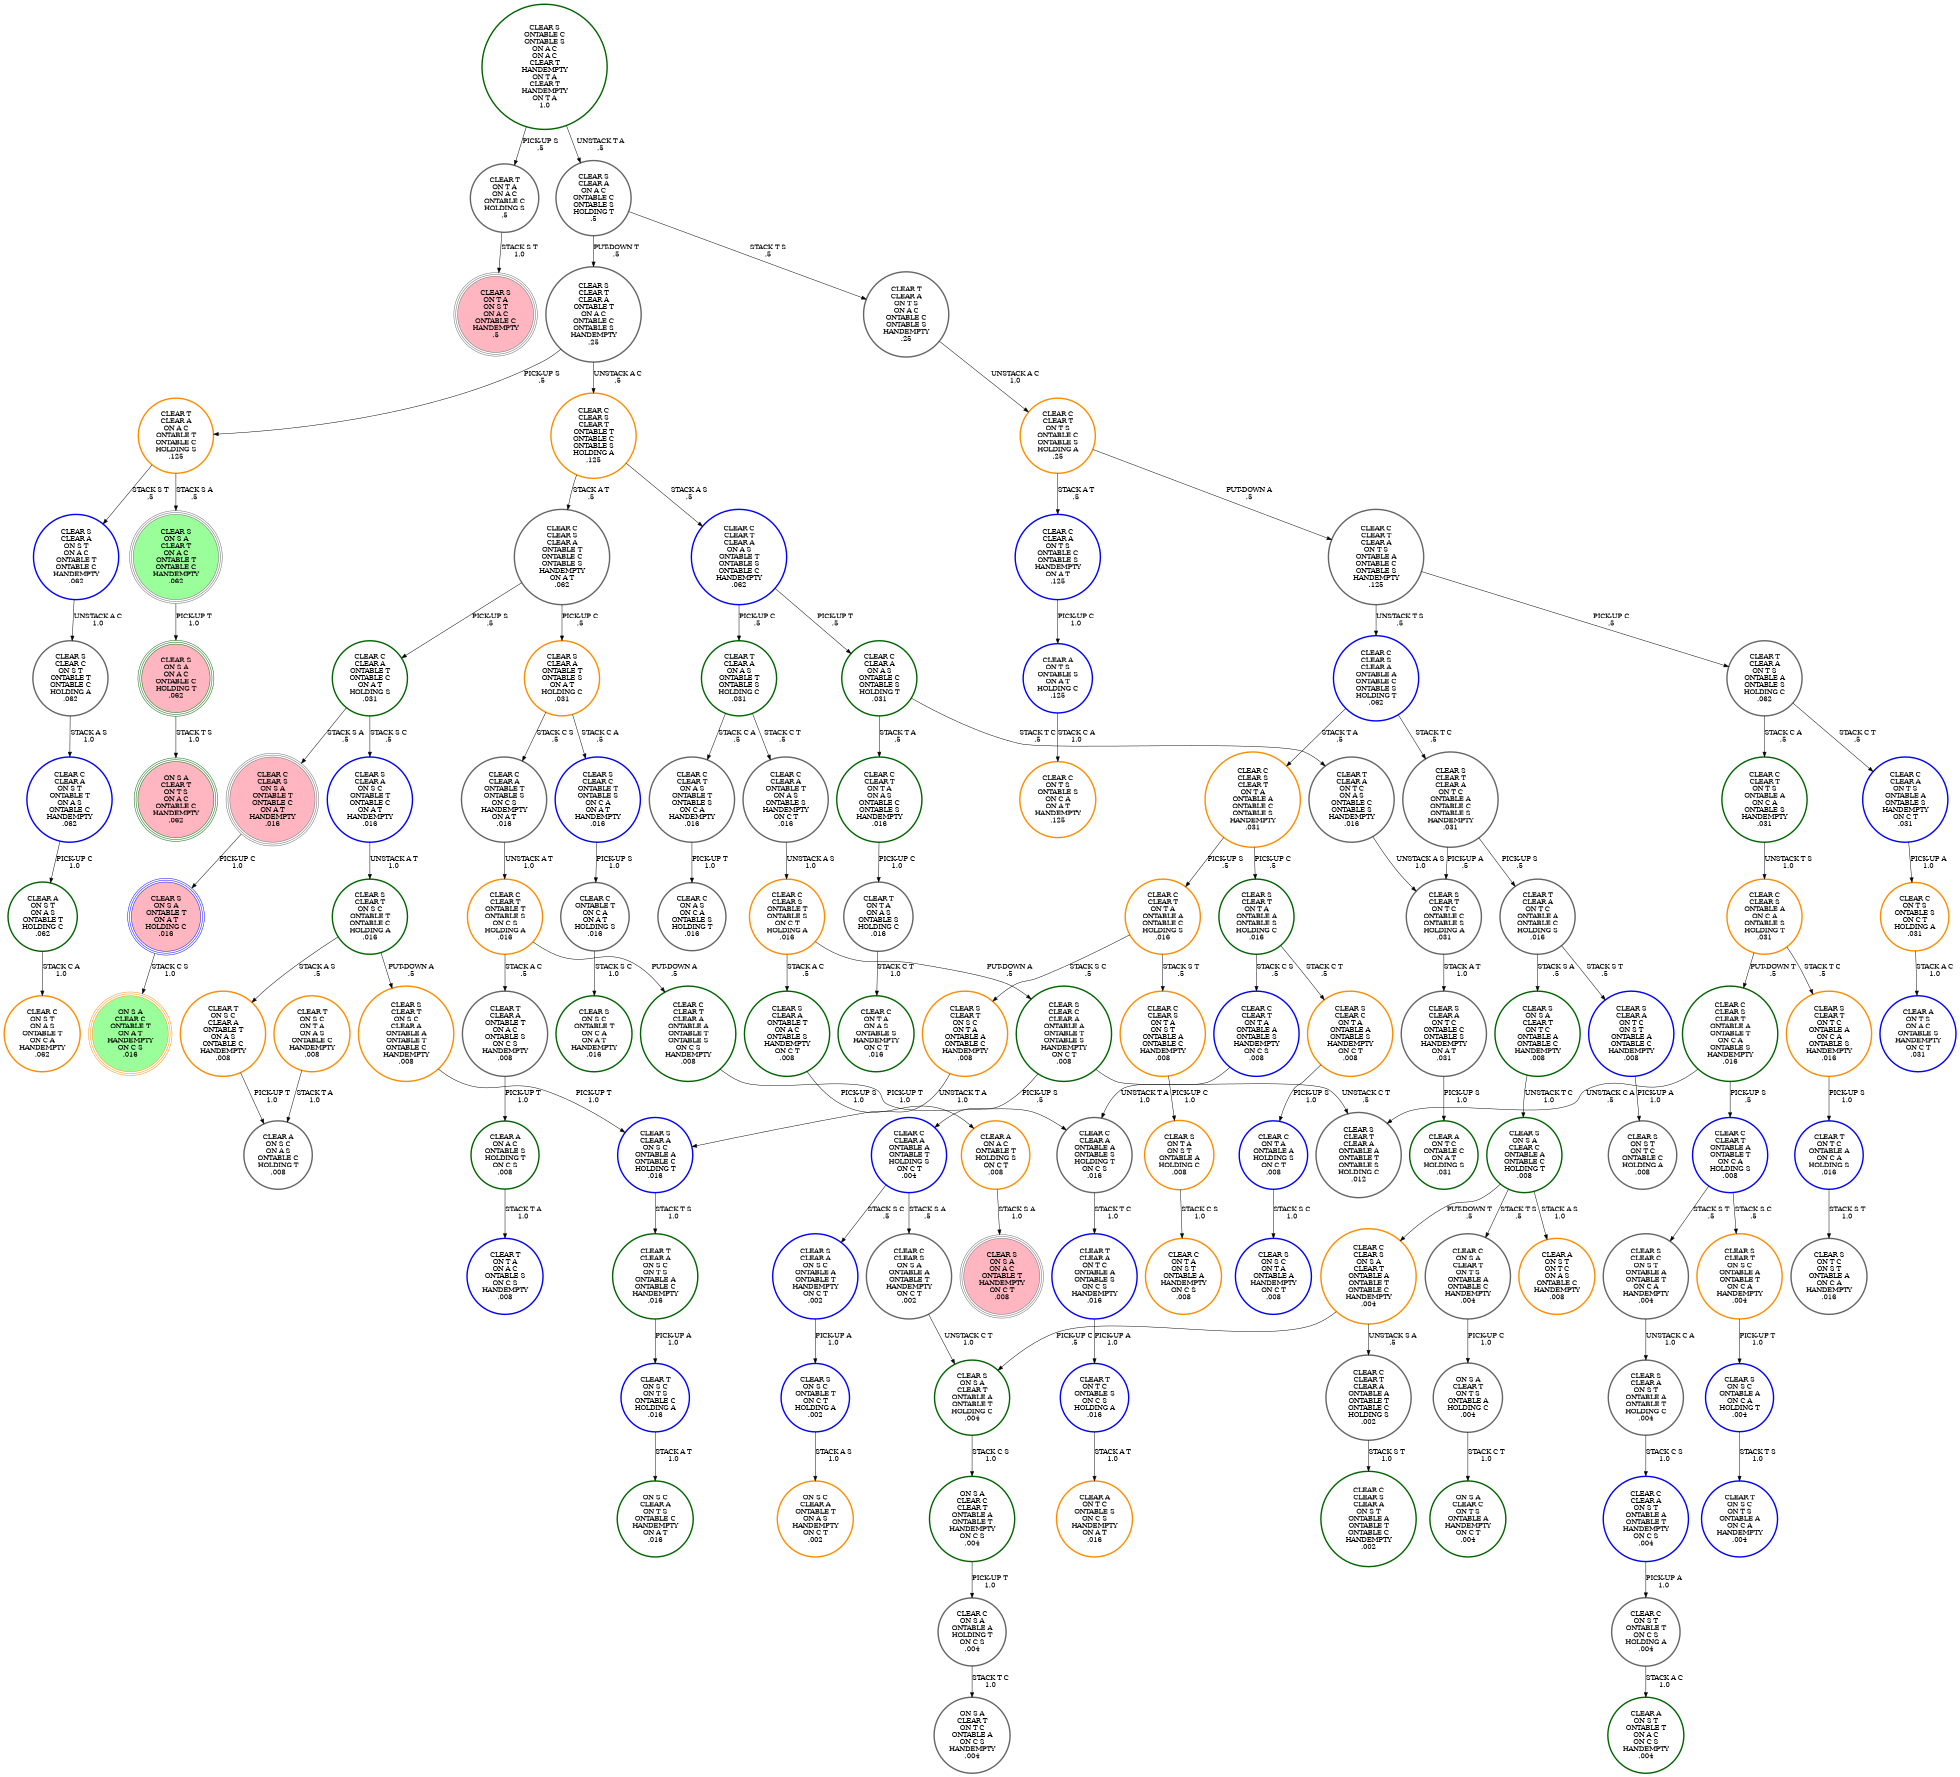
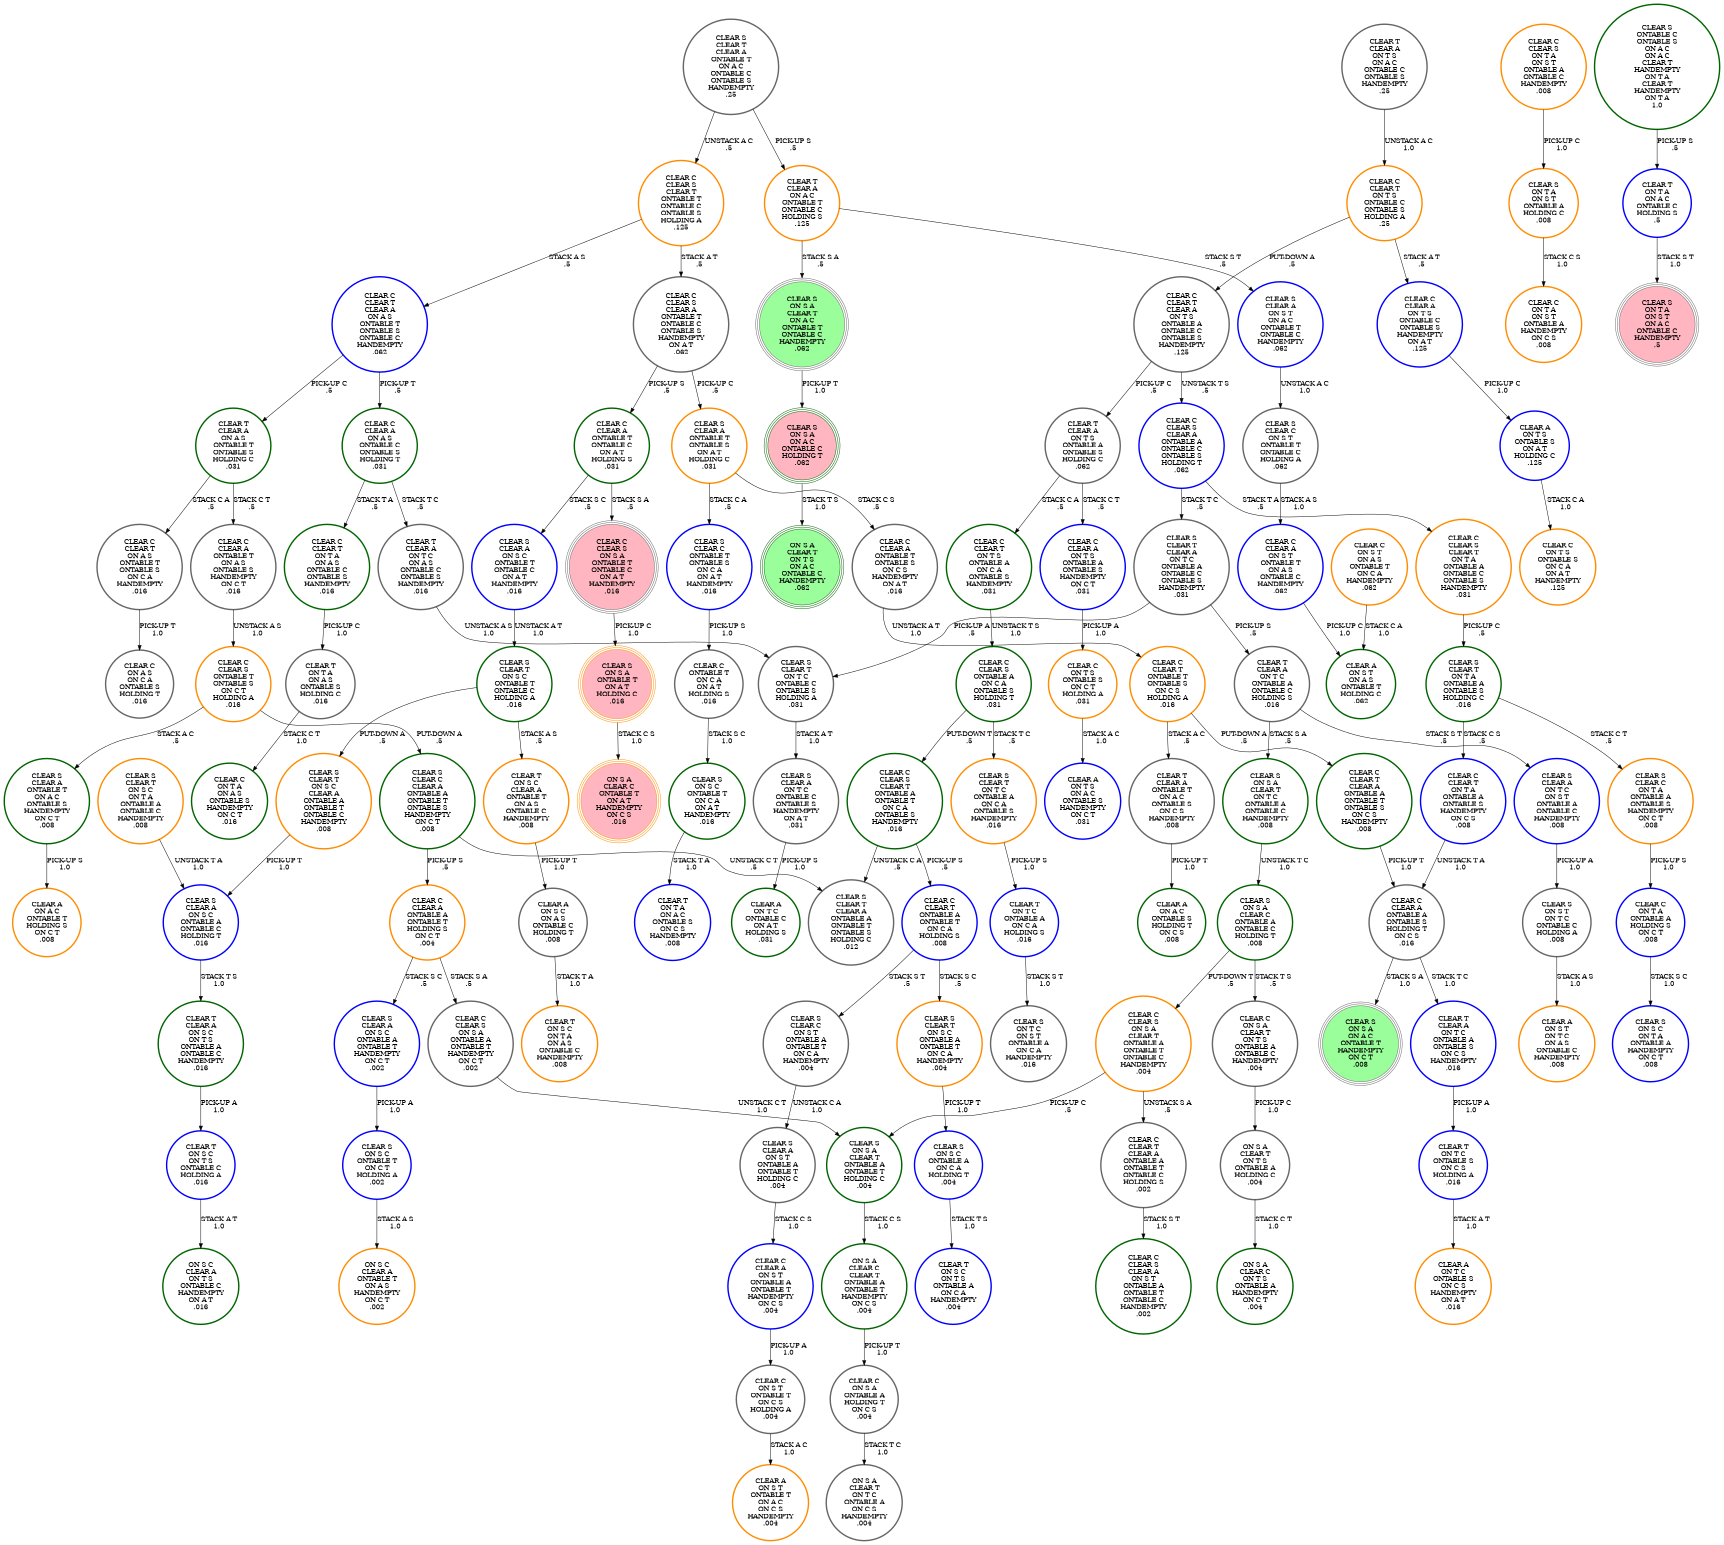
node "CLEAR T ON T A ON A C ONTABLE C HOLDING S .5": color gray40 -> blue
node "CLEAR S CLEAR A ON A C ONTABLE C ONTABLE S HOLDING T .5": removed
node "ON S A CLEAR T ON T S ON A C ONTABLE C HANDEMPTY .062": fillcolor lightpink -> palegreen1
node "CLEAR S ON S A ONTABLE T ON A T HOLDING C .016": color blue -> darkorange
node "CLEAR C CLEAR T ON T A ONTABLE A ONTABLE C HOLDING S .016": removed
node "CLEAR C CLEAR S ONTABLE A ON C A ONTABLE S HOLDING T .031": color darkorange -> darkgreen
edge "CLEAR A ON S T ON A S ONTABLE T HOLDING C .062" -> "CLEAR C ON S T ON A S ONTABLE T ON C A HANDEMPTY .062": reversed
node "ON S A CLEAR C ONTABLE T ON A T HANDEMPTY ON C S .016": fillcolor palegreen1 -> lightpink
edge "CLEAR T ON S C ON T A ON A S ONTABLE C HANDEMPTY .008" -> "CLEAR A ON S C ON A S ONTABLE C HOLDING T .008": reversed
node "CLEAR C CLEAR A ONTABLE A ONTABLE T HOLDING S ON C T .004": color blue -> darkorange
edge "CLEAR A ON A C ONTABLE T HOLDING S ON C T .008" -> "CLEAR S ON S A ON A C ONTABLE T HANDEMPTY ON C T .008": now "CLEAR C CLEAR A ONTABLE A ONTABLE S HOLDING T ON C S .016" -> "CLEAR S ON S A ON A C ONTABLE T HANDEMPTY ON C T .008"
edge "CLEAR A ON A C ONTABLE S HOLDING T ON C S .008" -> "CLEAR T ON T A ON A C ONTABLE S ON C S HANDEMPTY .008": now "CLEAR S ON S C ONTABLE T ON C A ON A T HANDEMPTY .016" -> "CLEAR T ON T A ON A C ONTABLE S ON C S HANDEMPTY .008"
edge "CLEAR S ON S A CLEAR C ONTABLE A ONTABLE C HOLDING T .008" -> "CLEAR A ON S T ON T C ON A S ONTABLE C HANDEMPTY .008": now "CLEAR S ON S T ON T C ONTABLE C HOLDING A .008" -> "CLEAR A ON S T ON T C ON A S ONTABLE C HANDEMPTY .008"
node "CLEAR S ON S A ON A C ONTABLE T HANDEMPTY ON C T .008": fillcolor lightpink -> palegreen1
node "CLEAR A ON S T ONTABLE T ON A C ON C S HANDEMPTY .004": color darkgreen -> darkorange
